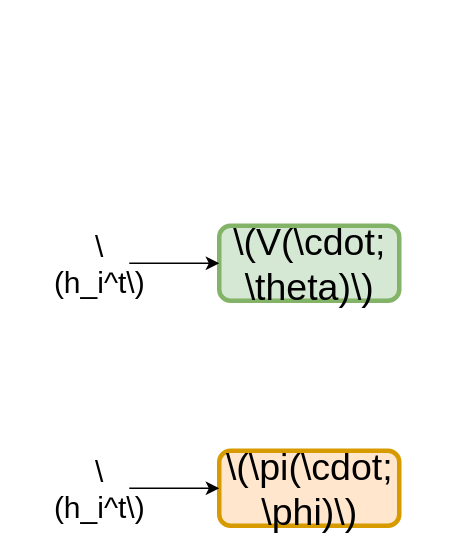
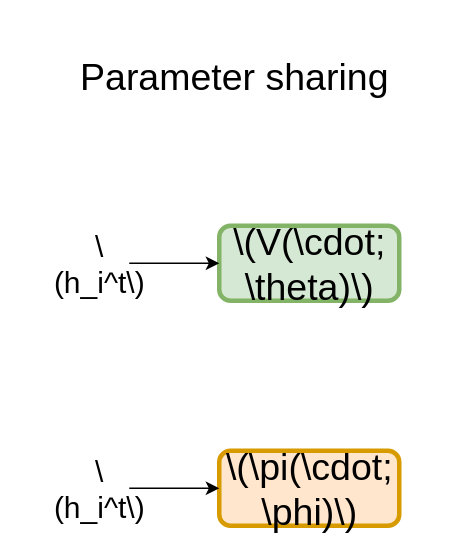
node "Parameter sharing": added
